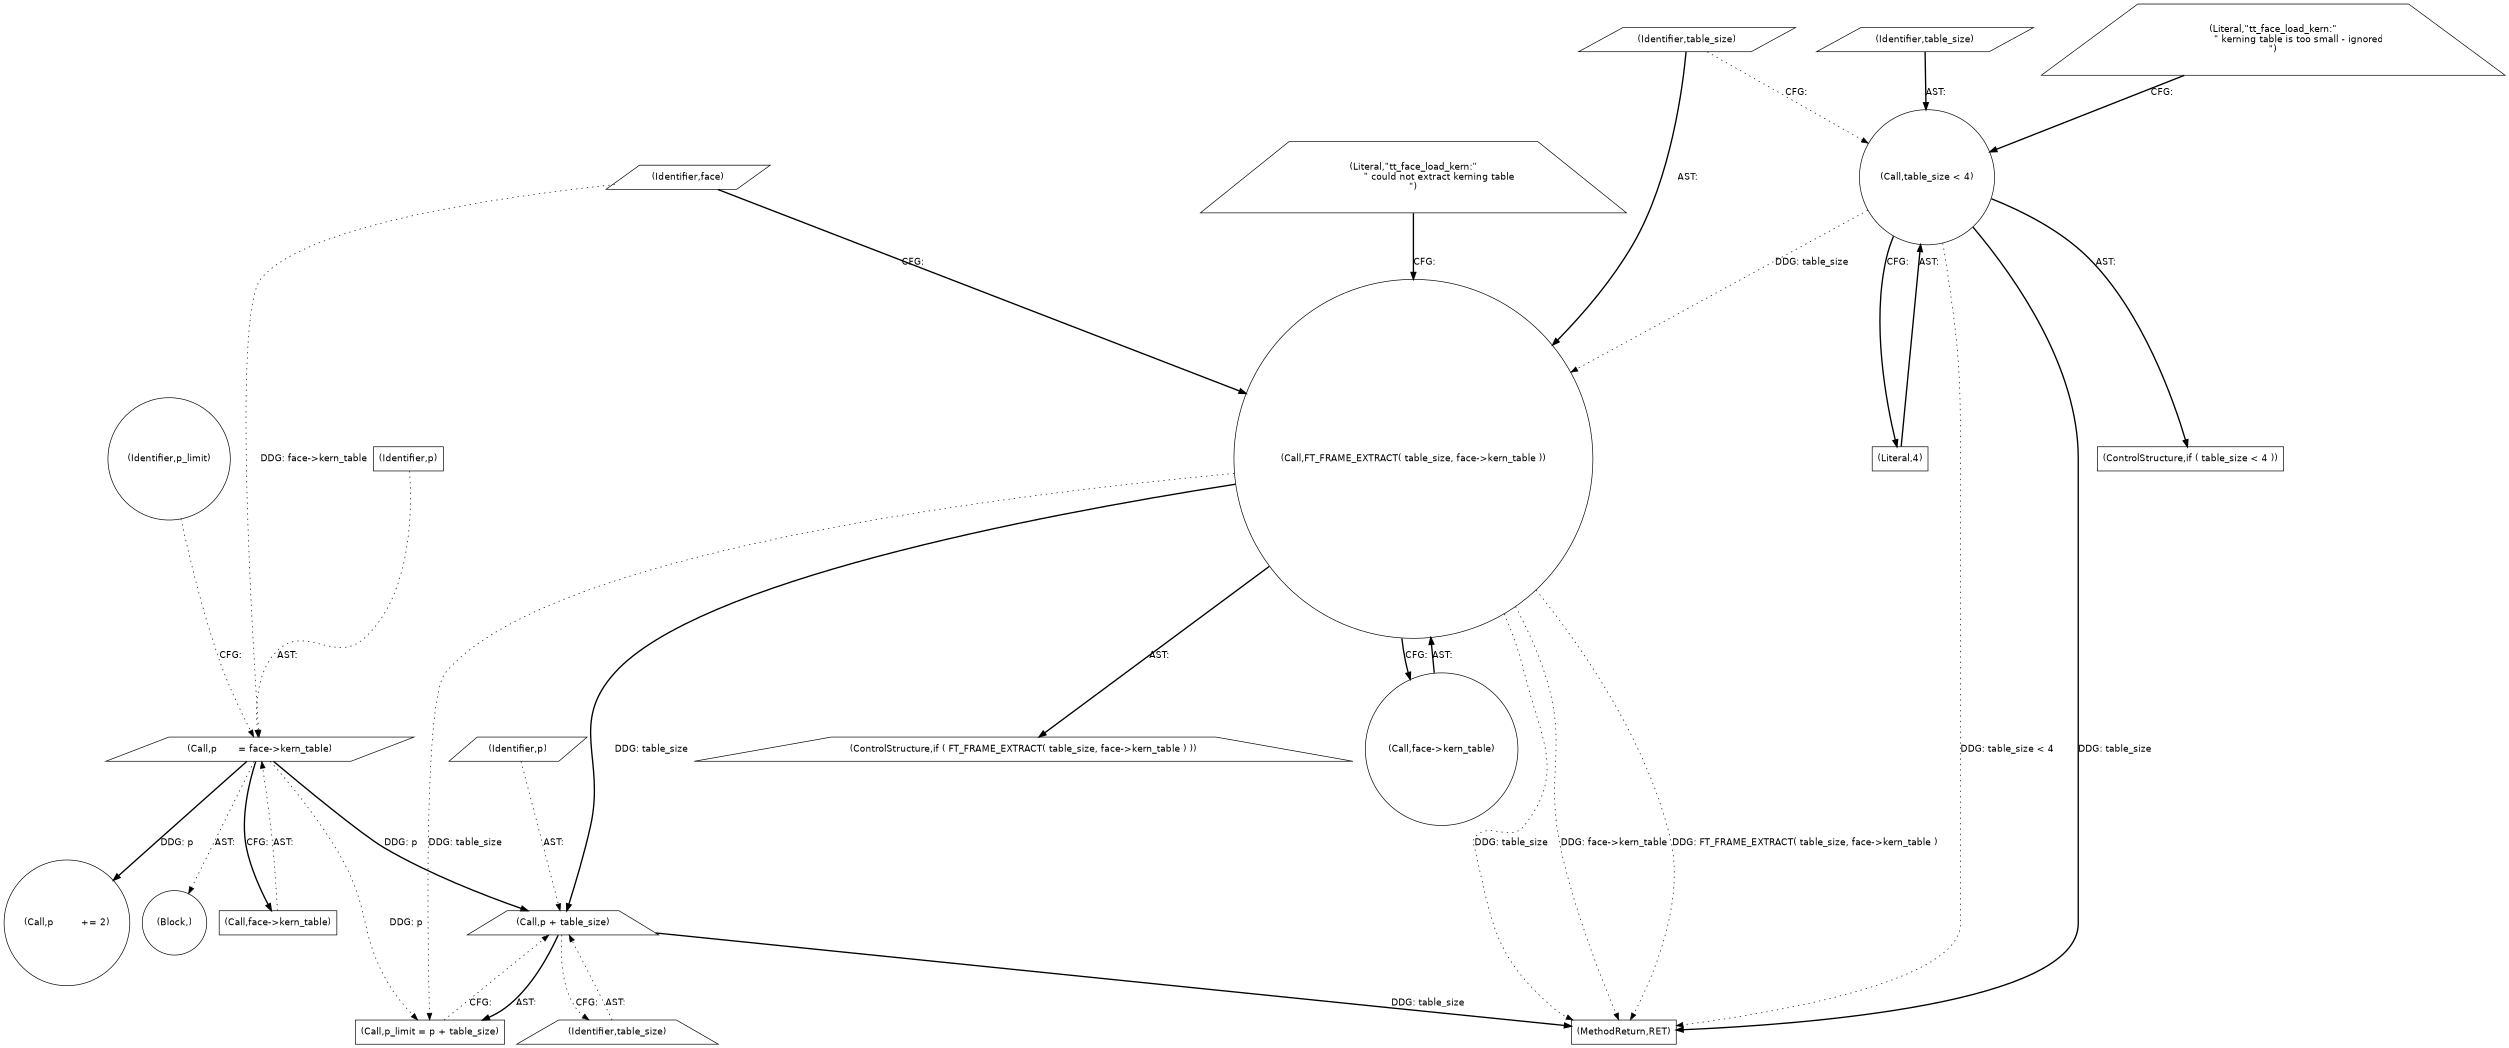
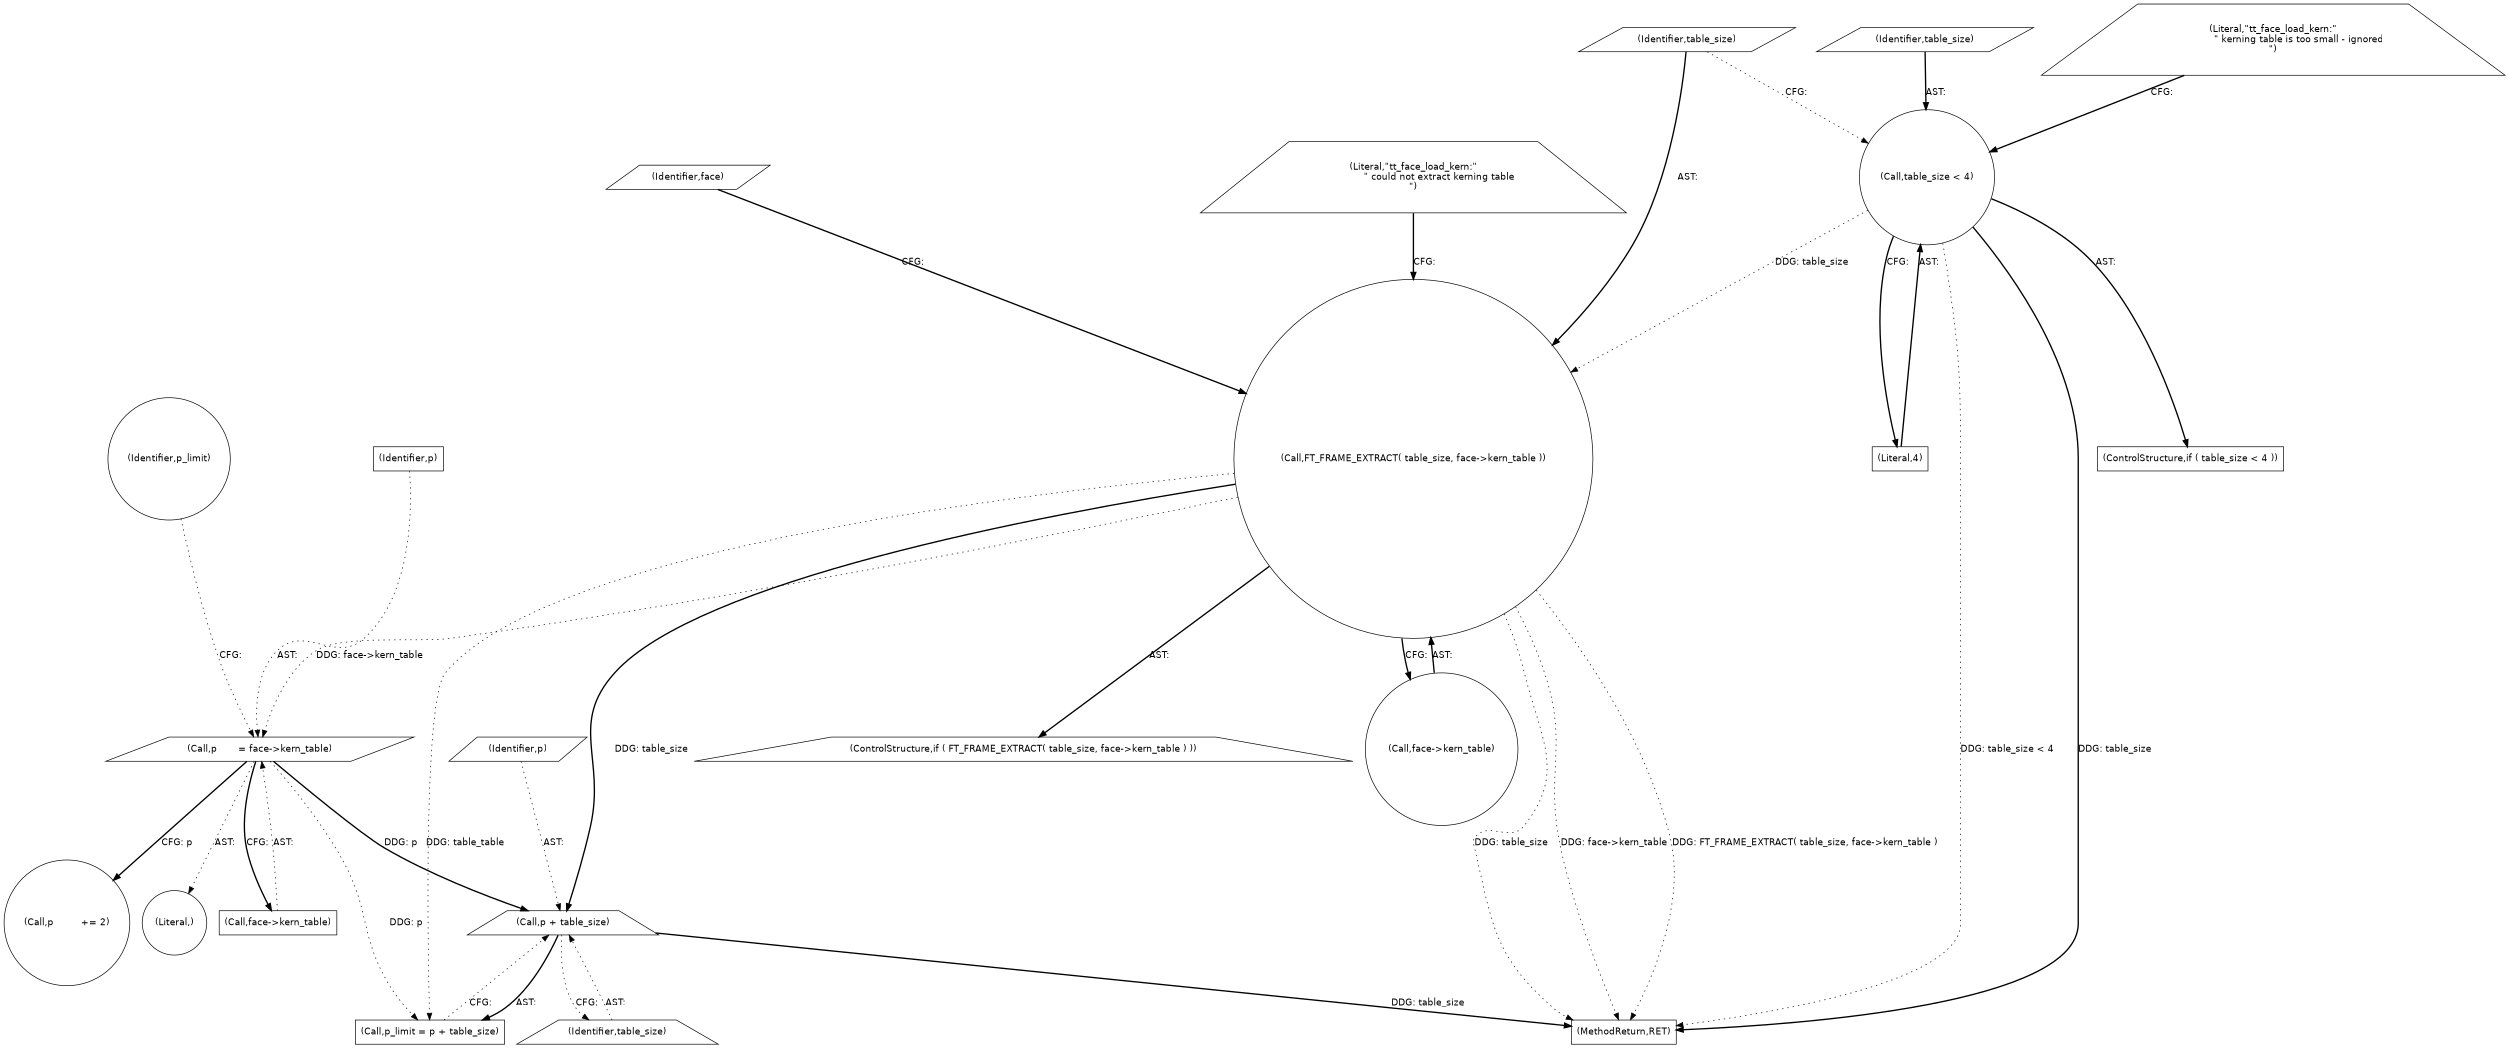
edge "(Identifier,face)" -> "(Call,p       = face->kern_table)": now "(Call,FT_FRAME_EXTRACT( table_size, face->kern_table ))" -> "(Call,p       = face->kern_table)"
edge "(Call,p       = face->kern_table)" -> "(Call,p         += 2)": label "DDG: p" -> "CFG: p"
edge "(Call,FT_FRAME_EXTRACT( table_size, face->kern_table ))" -> "(Call,p_limit = p + table_size)": label "DDG: table_size" -> "DDG: table_table"
node "(Block,)": label "(Block,)" -> "(Literal,)"
